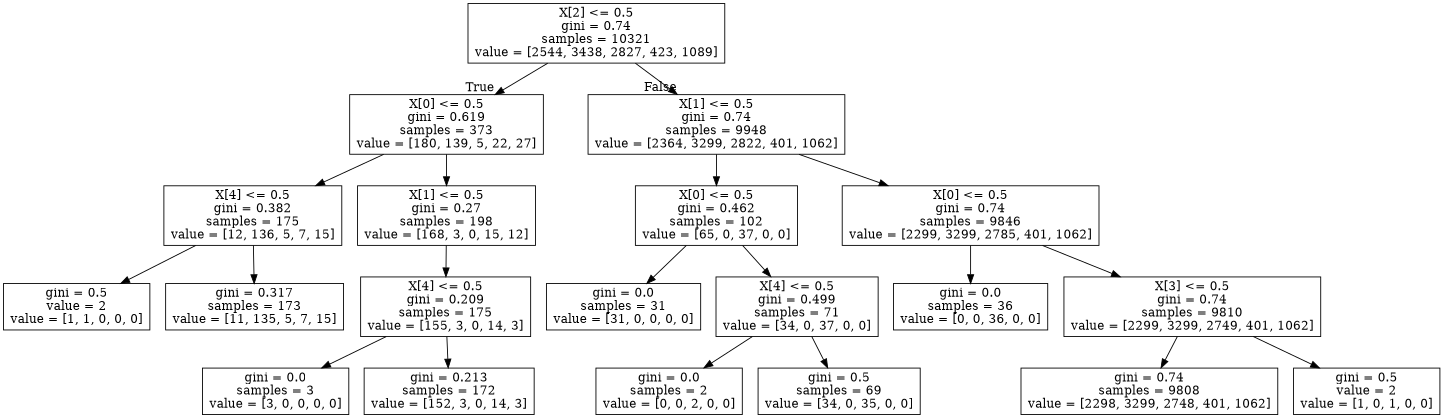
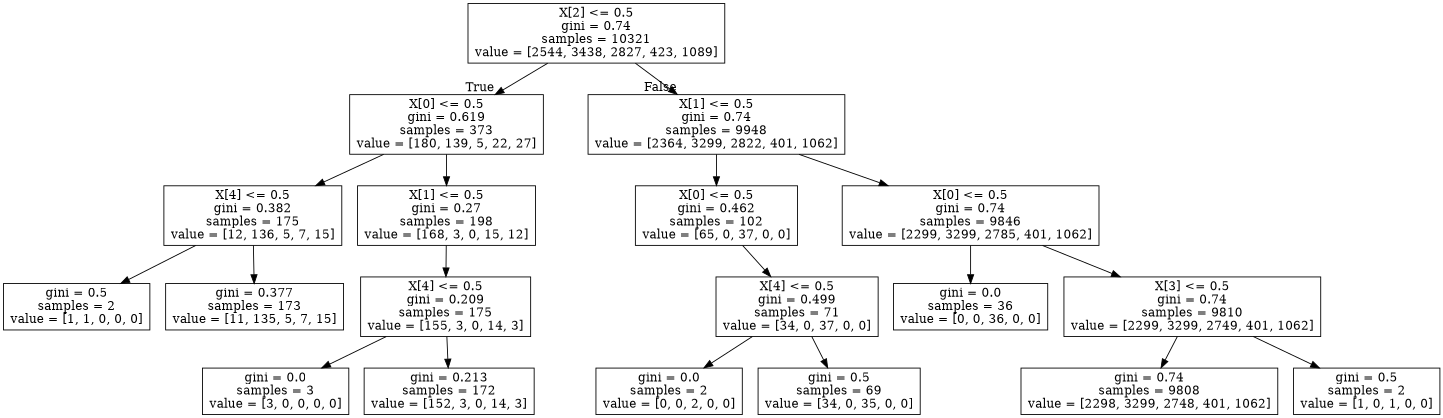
node "gini = 0.5 value = 2 value = [1, 1, 0, 0, 0]": label "gini = 0.5 value = 2 value = [1, 1, 0, 0, 0]" -> "gini = 0.5 samples = 2 value = [1, 1, 0, 0, 0]"
node "gini = 0.317 samples = 173 value = [11, 135, 5, 7, 15]": label "gini = 0.317 samples = 173 value = [11, 135, 5, 7, 15]" -> "gini = 0.377 samples = 173 value = [11, 135, 5, 7, 15]"
node "gini = 0.0 samples = 31 value = [31, 0, 0, 0, 0]": removed
node "gini = 0.5 value = 2 value = [1, 0, 1, 0, 0]": label "gini = 0.5 value = 2 value = [1, 0, 1, 0, 0]" -> "gini = 0.5 samples = 2 value = [1, 0, 1, 0, 0]"
